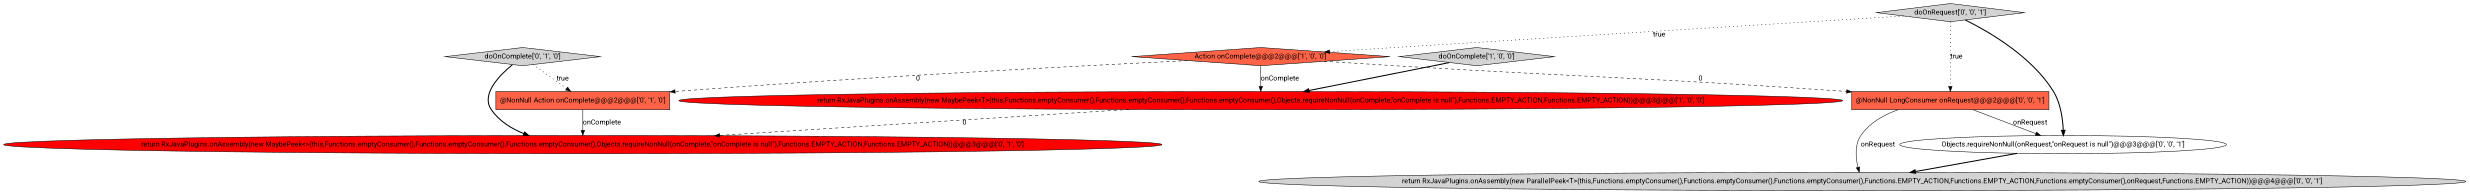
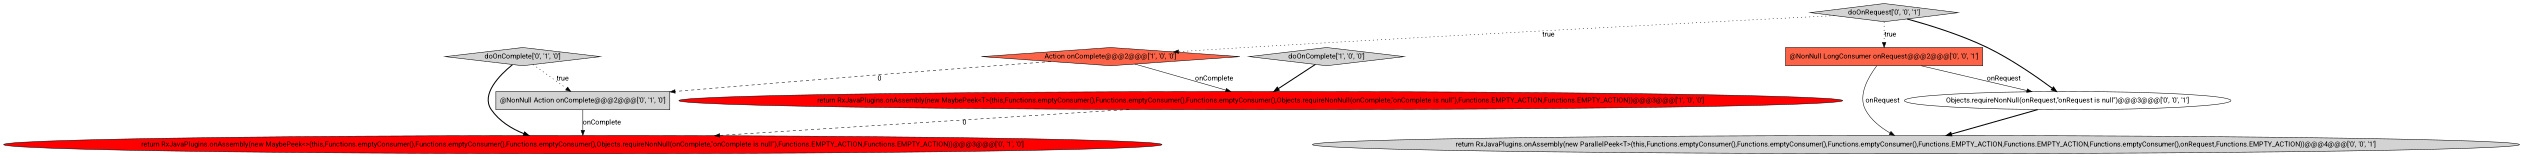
edge "Action onComplete@@@2@@@['1', '0', '0']" -> "@NonNull LongConsumer onRequest@@@2@@@['0', '0', '1']": removed, label "0"
node "@NonNull Action onComplete@@@2@@@['0', '1', '0']": fillcolor tomato -> lightgray
